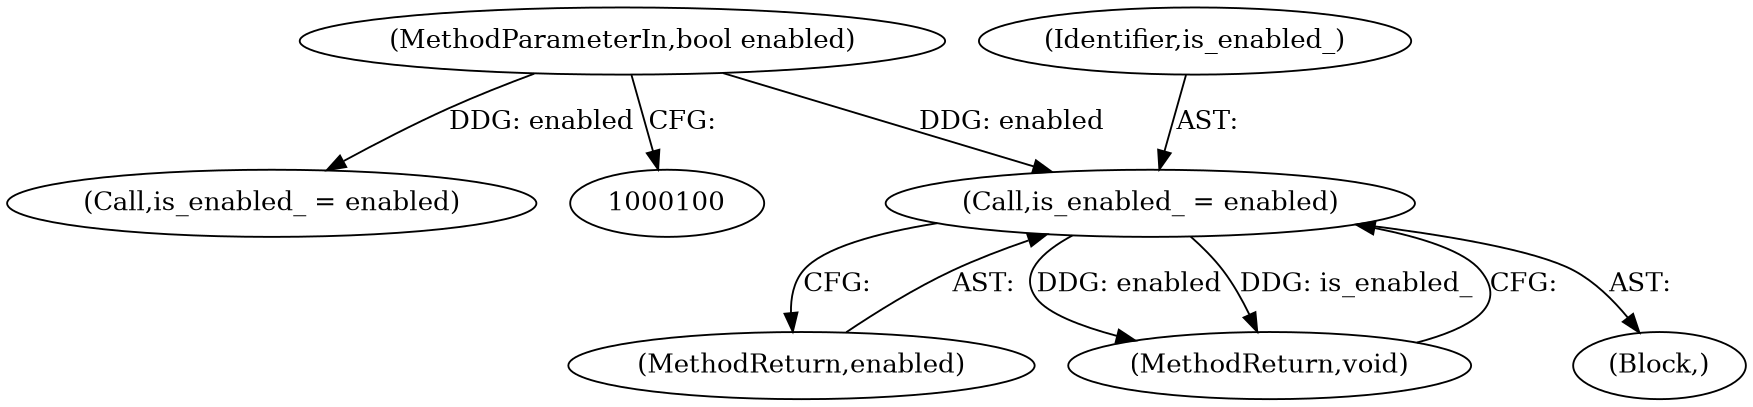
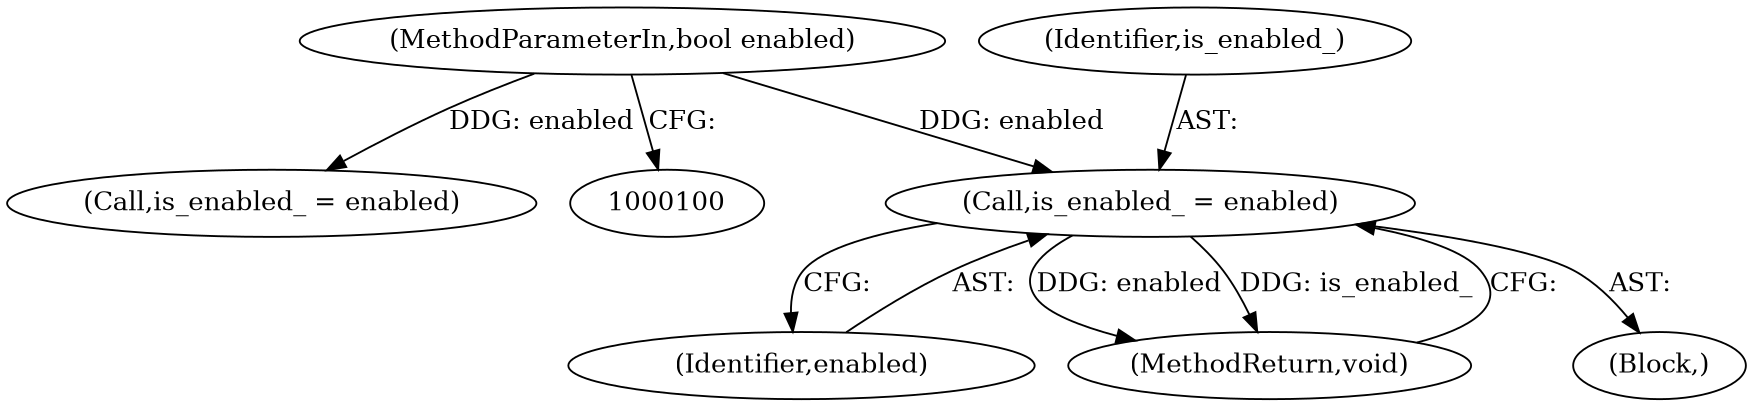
node "(MethodReturn,enabled)": label "(MethodReturn,enabled)" -> "(Identifier,enabled)"
